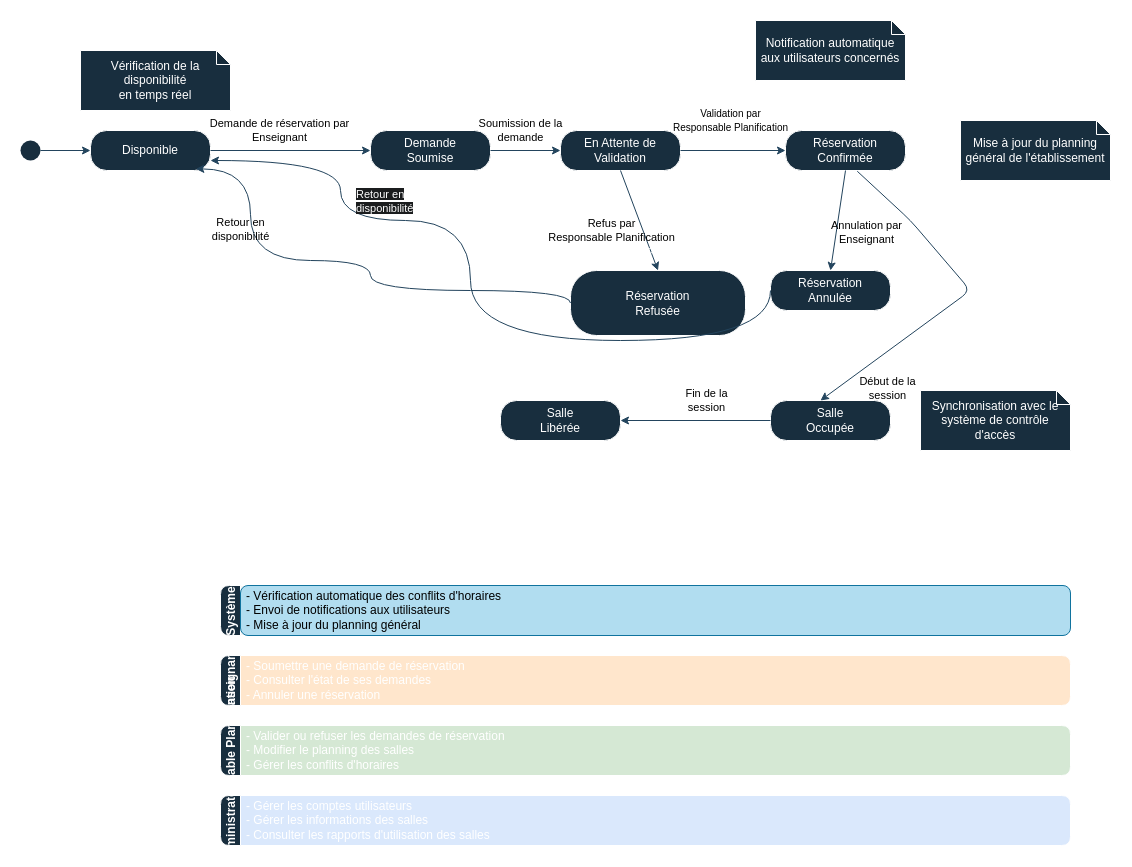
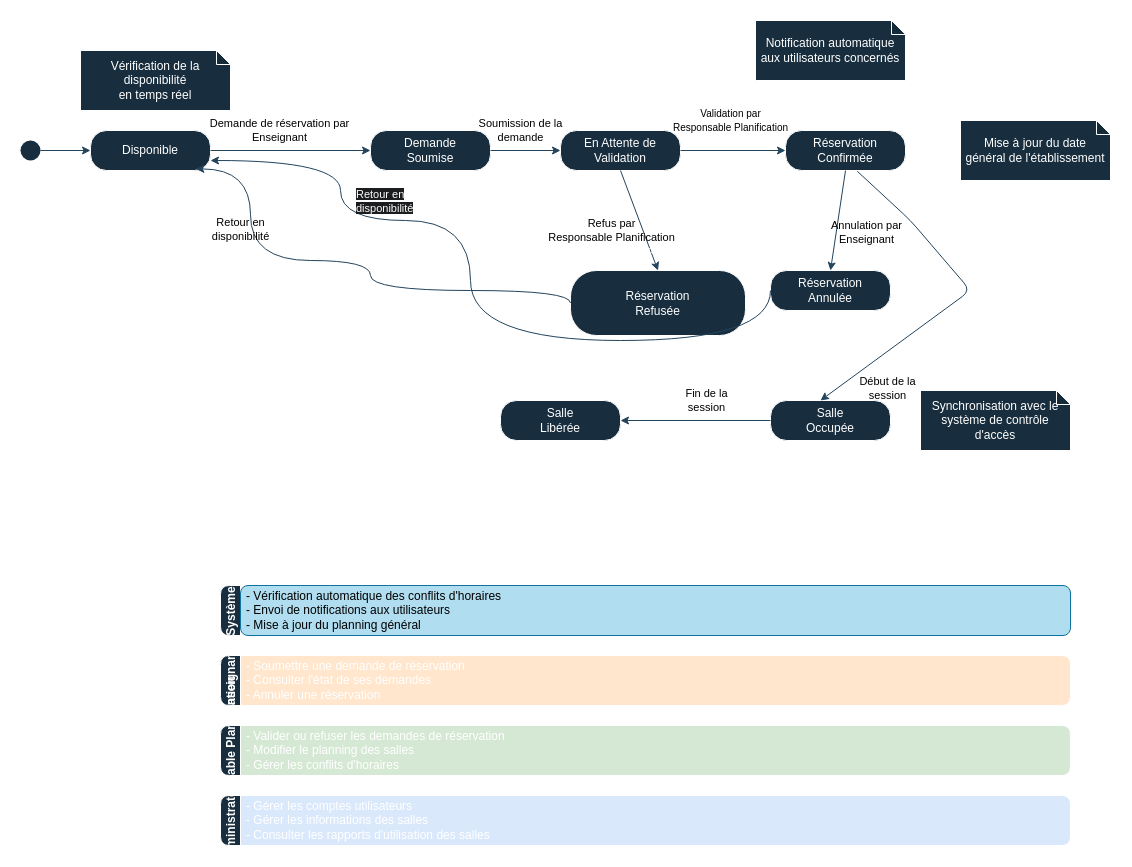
node "Mise à jour du planning général de l'établissement": label "Mise à jour du planning général de l'établissement" -> "Mise à jour du date général de l'établissement"
